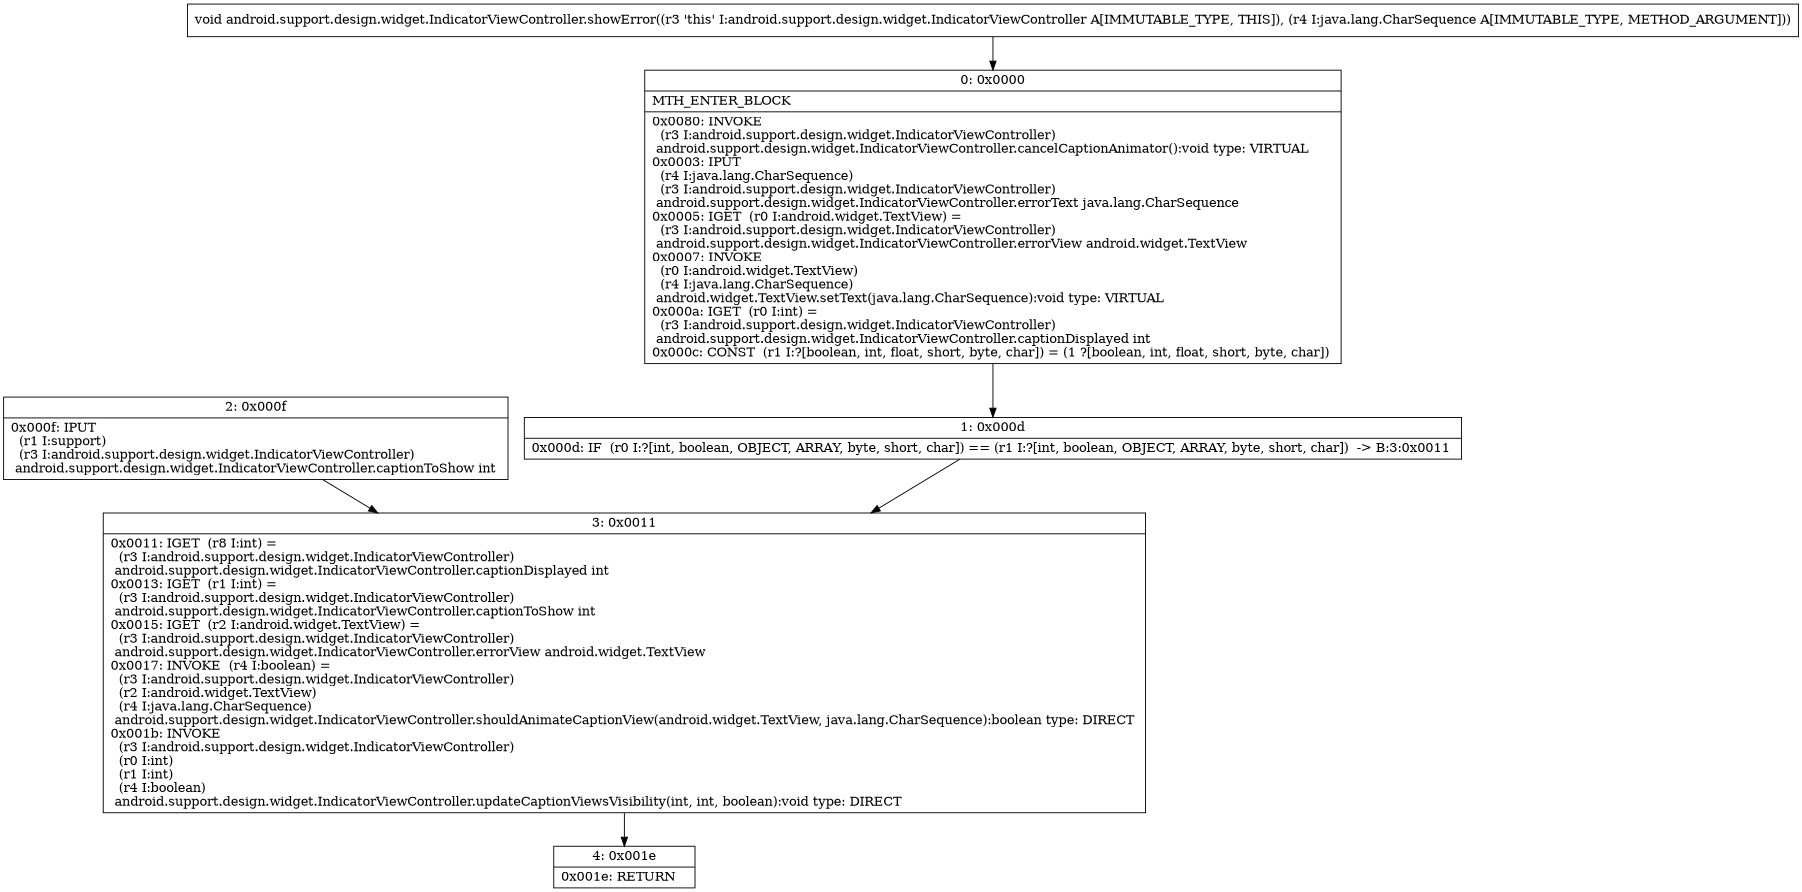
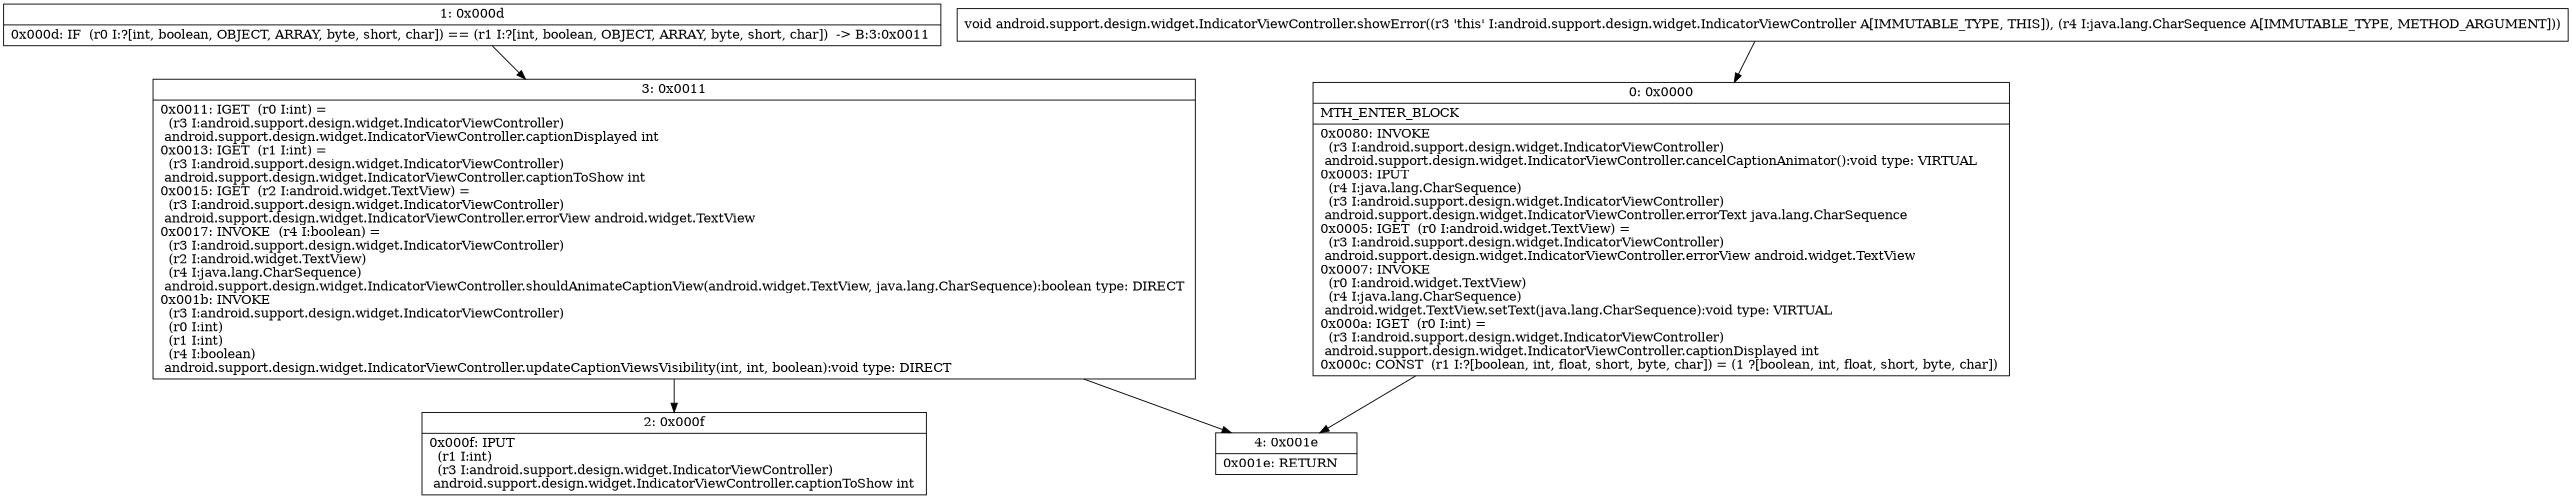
edge "0: 0x0000" -> "1: 0x000d": now "0: 0x0000" -> "4: 0x001e"
node "2: 0x000f": text "(r1 I:support)" -> "(r1 I:int)"
edge "2: 0x000f" -> "3: 0x0011": reversed
node "3: 0x0011": text "0x0011: IGET  (r8 I:int) =" -> "0x0011: IGET  (r0 I:int) ="
